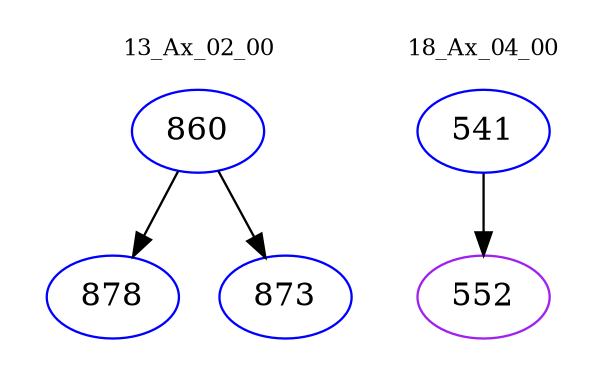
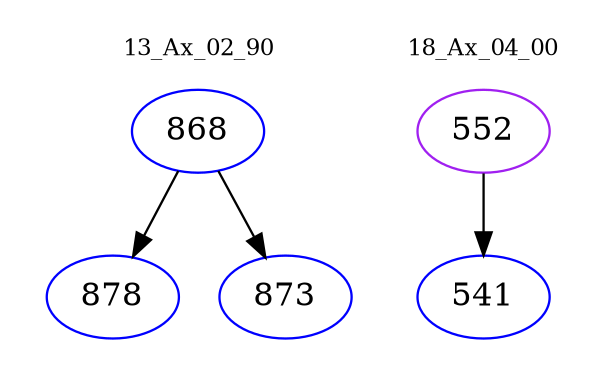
cluster "13_Ax_02_00": label "13_Ax_02_00" -> "13_Ax_02_90"
node "860": label "860" -> "868"
edge "541" -> "552": reversed
